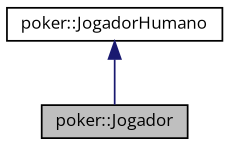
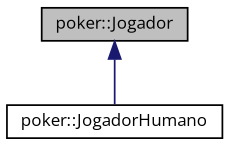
edge "poker::Jogador" -> "poker::JogadorHumano": reversed
